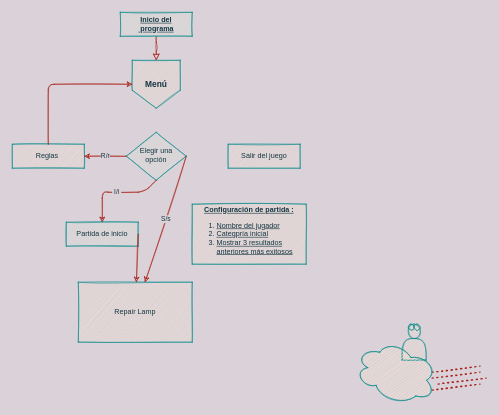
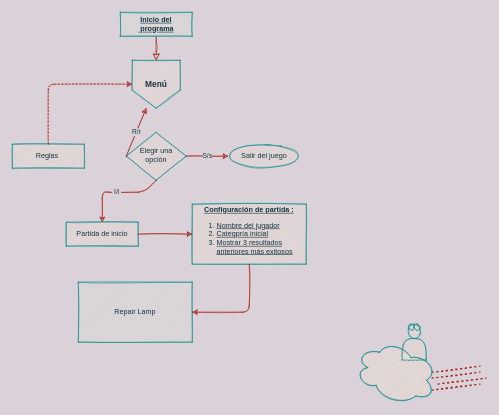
edge "Reglas" -> "Menú": style solid -> dashed
edge "Elegir una opción" -> "Reglas": now "Elegir una opción" -> "Menú"
node "Elegir una opción": fillcolor #d5e8d4 -> #fae5c7
node "Salir del juego": shape rectangle -> ellipse
edge "Elegir una opción" -> "Repair Lamp": now "Elegir una opción" -> "Salir del juego"
node "Partida de inicio": fillcolor #d5e8d4 -> #fae5c7
edge "Partida de inicio" -> "Repair Lamp": now "Partida de inicio" -> "Configuración de partida : Nombre del jugador Categpría inicial Mostrar 3 resultados anteriores más exitosos"
node "Repair Lamp": fillcolor #fae5c7 -> #d5e8d4
edge "Configuración de partida : Nombre del jugador Categpría inicial Mostrar 3 resultados anteriores más exitosos" -> "Repair Lamp": added
